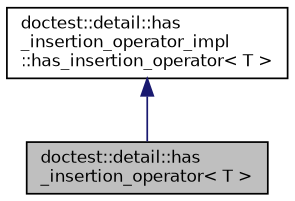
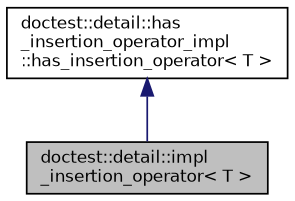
node "doctest::detail::has _insertion_operator< T >": label "doctest::detail::has _insertion_operator< T >" -> "doctest::detail::impl _insertion_operator< T >"
